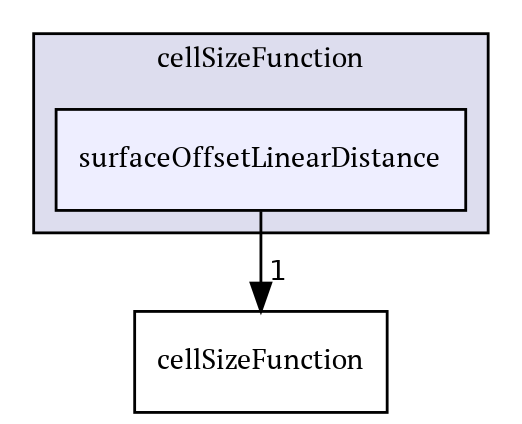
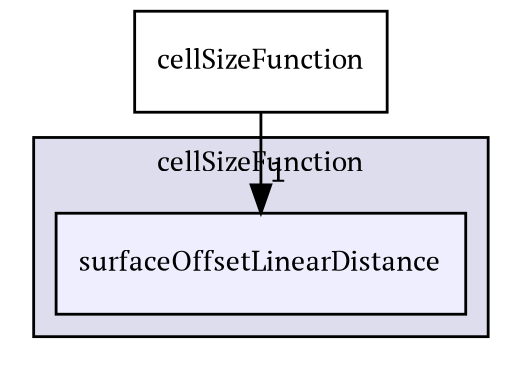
edge "surfaceOffsetLinearDistance" -> "cellSizeFunction": reversed
